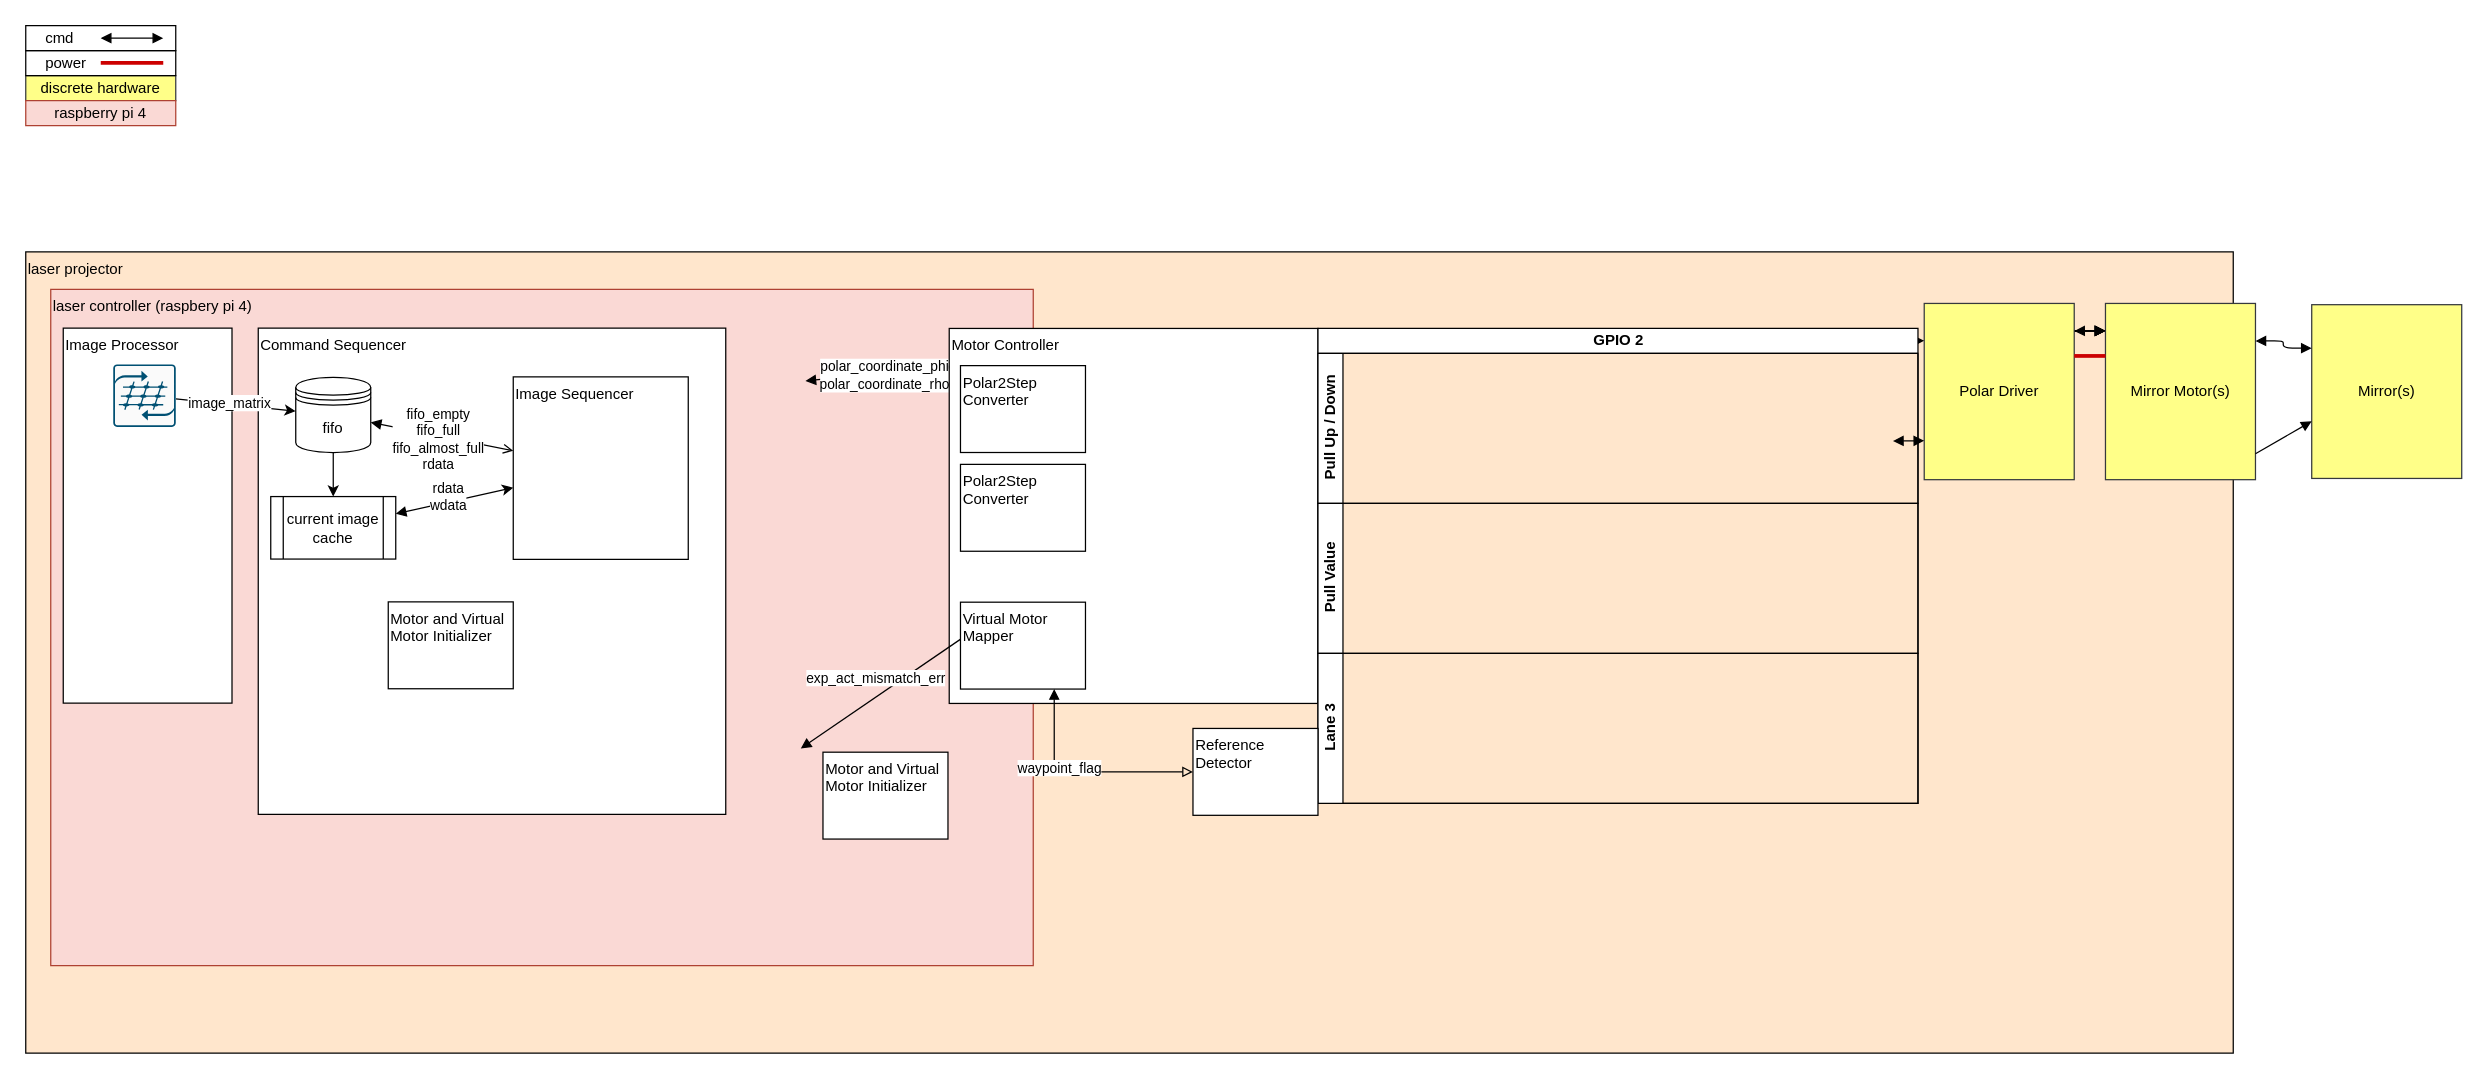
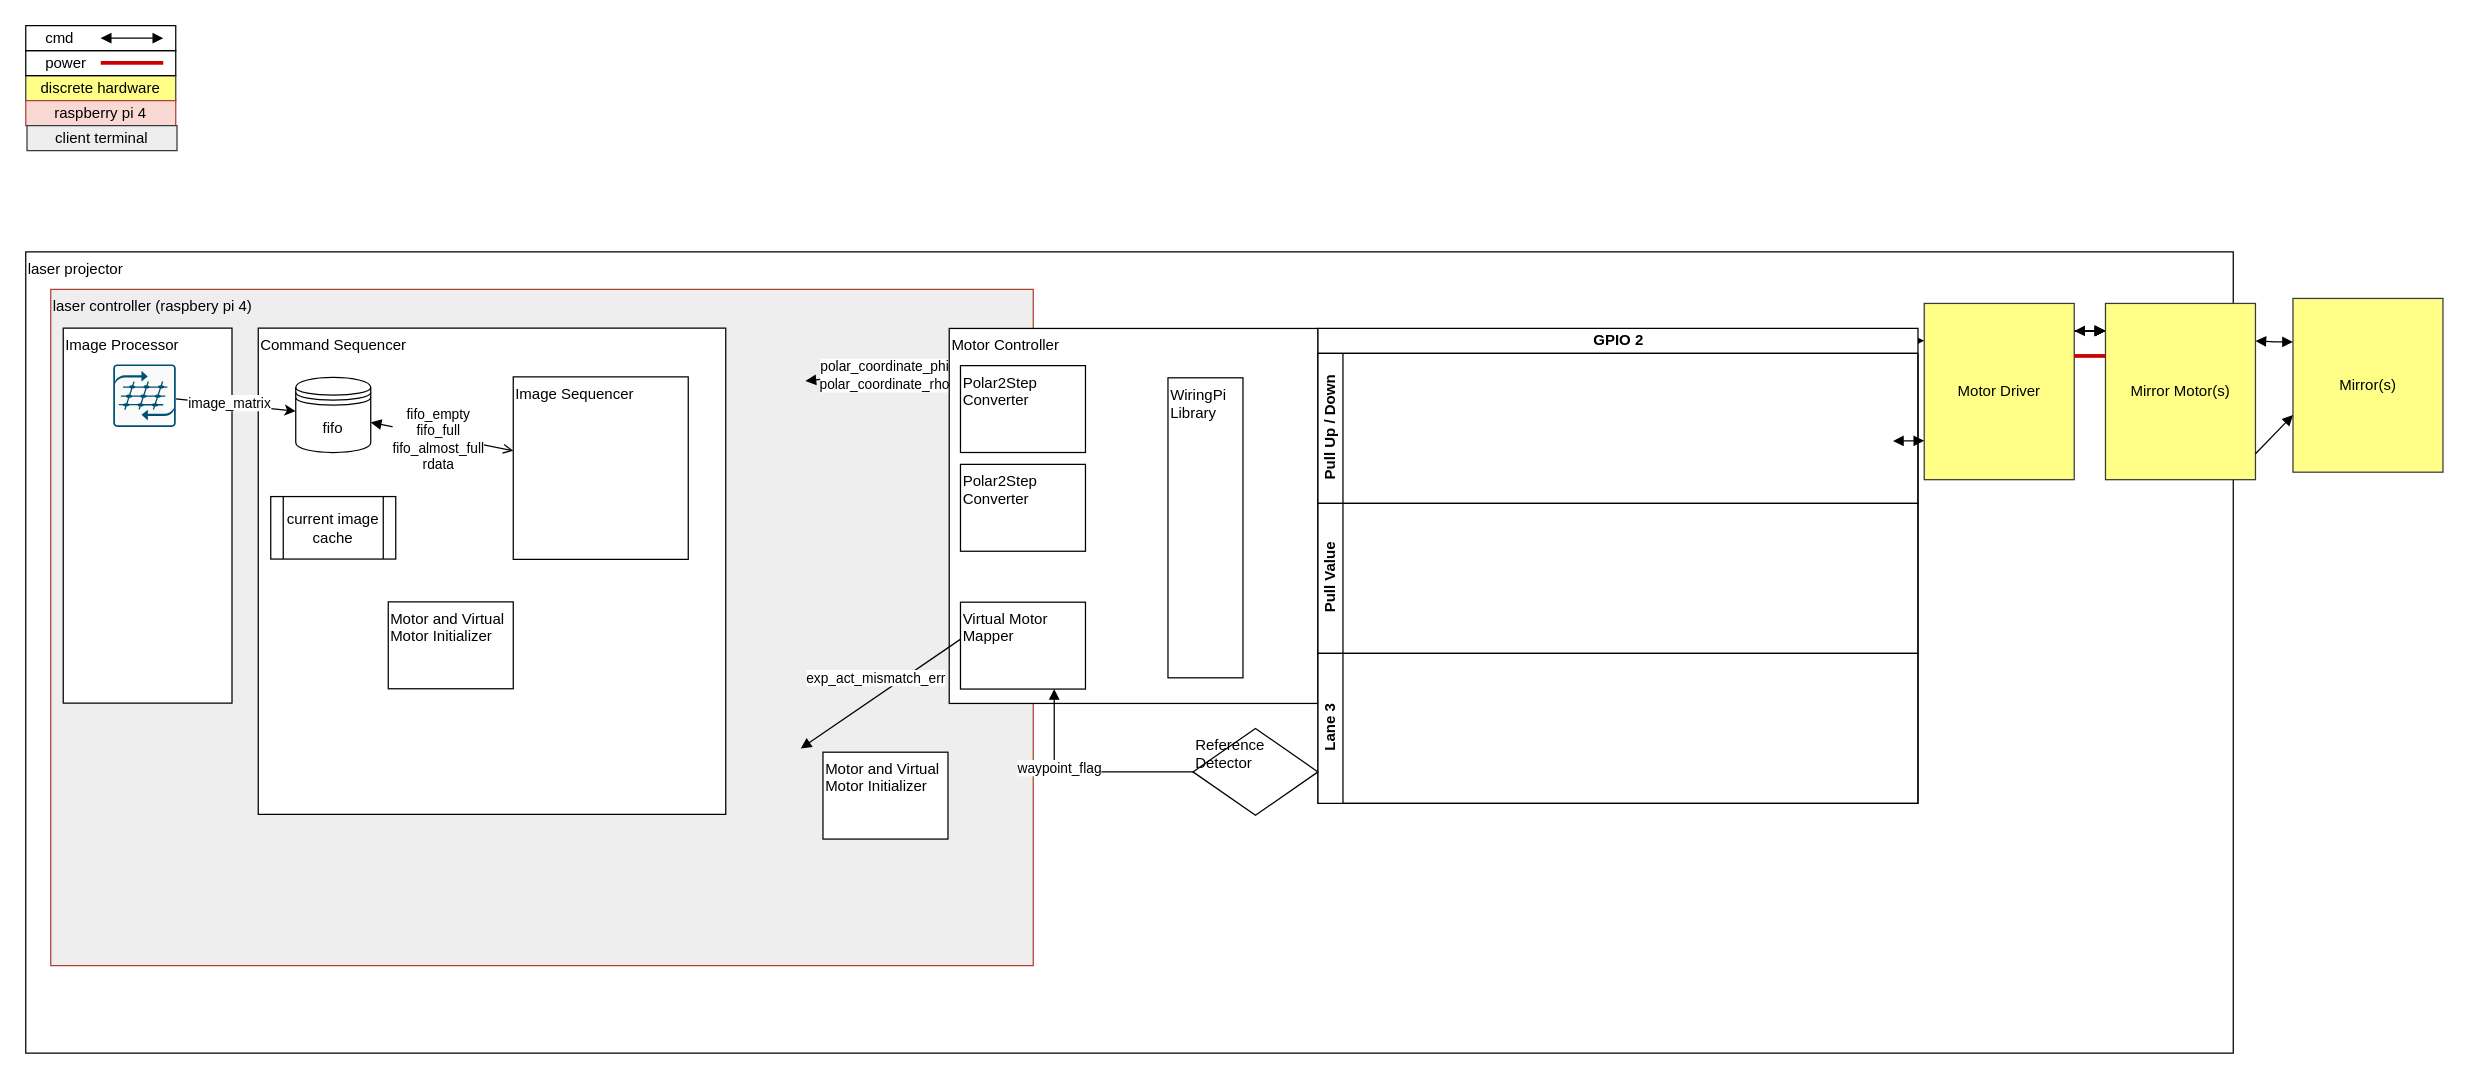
node "client terminal": added
node "laser projector": fillcolor #ffe6cc -> #ffffff
node "laser controller (raspbery pi 4)": fillcolor #fad9d5 -> #eeeeee
node "Polar Driver": label "Polar Driver" -> "Motor Driver"
node "Mirror(s)": moved (2387, 392) -> (2368, 385)
edge "fifo" -> "current image cache": removed
edge "Image Sequencer" -- "current image cache": removed, label "rdata wdata"
node "WiringPi Library": added
edge "Virtual Motor Mapper" -- "Reference Detector": arrowhead block -> none
node "Reference Detector": shape rectangle -> diamond
